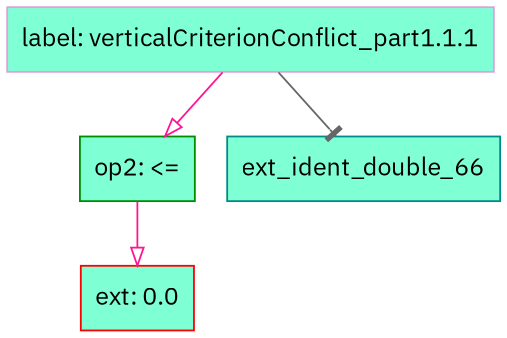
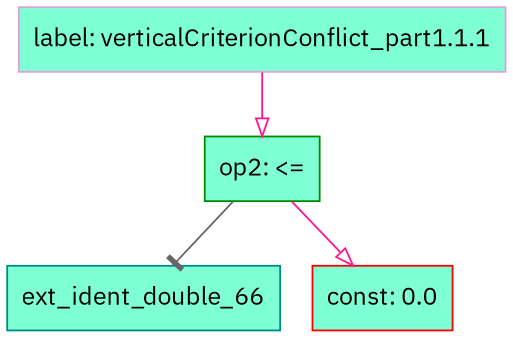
edge "label: verticalCriterionConflict_part1.1.1" -> "ext_ident_double_66": now "op2: <=" -> "ext_ident_double_66"
node "ext: 0.0": label "ext: 0.0" -> "const: 0.0"
